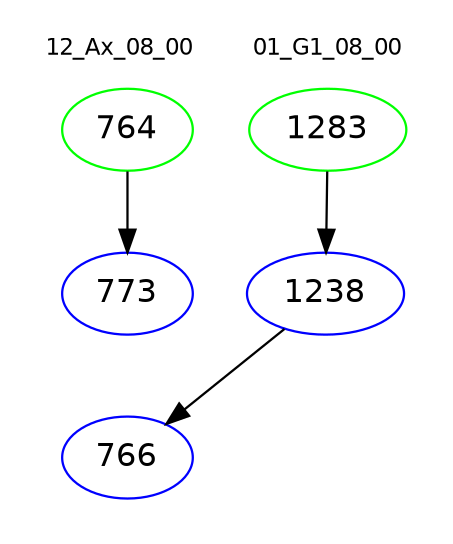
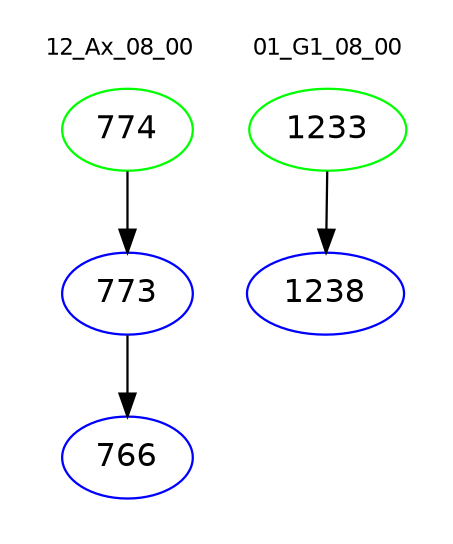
node "764": label "764" -> "774"
node "1283": label "1283" -> "1233"
edge "1238" -> "766": now "773" -> "766"
